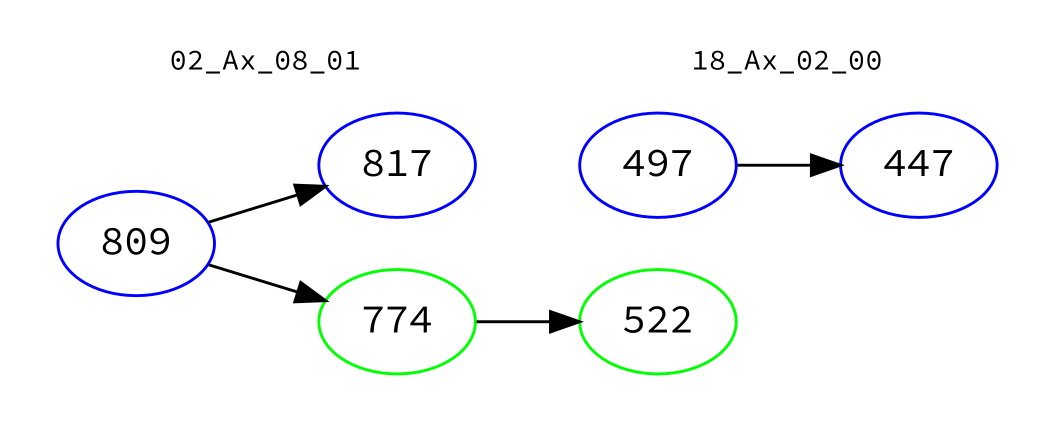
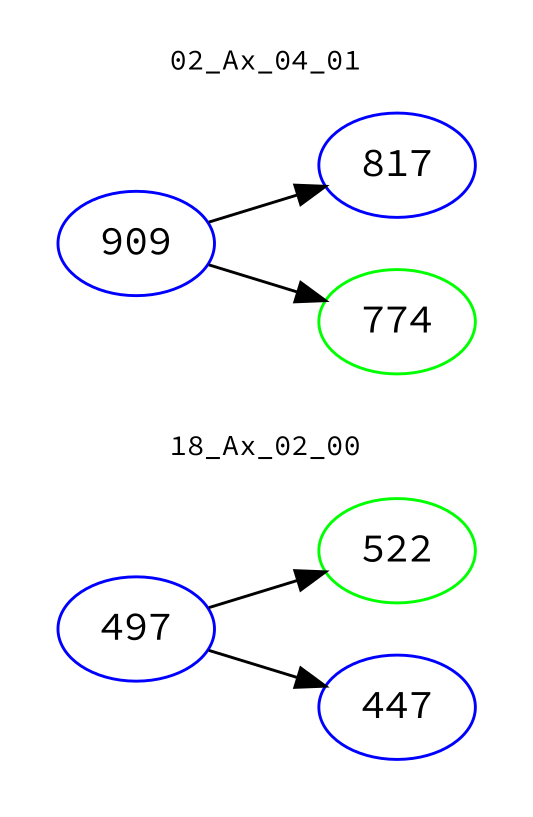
cluster "02_Ax_08_01": label "02_Ax_08_01" -> "02_Ax_04_01"
node "809": label "809" -> "909"
edge "774" -> "522": now "497" -> "522"
